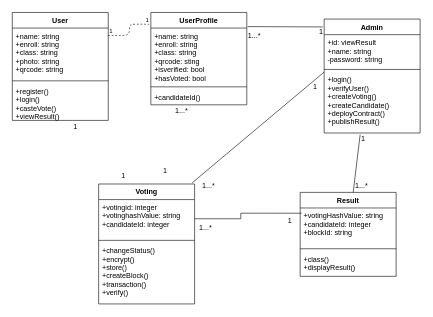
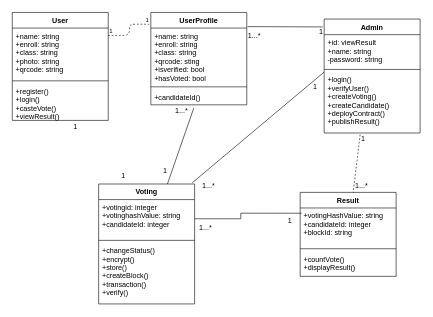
edge "+candidateId()" -- "Voting": added
edge "+login() +verifyUser() +createVoting() +createCandidate() +deployContract() +publishResult()" -- "Result": style solid -> dashed
node "+class() +displayResult()": label "+class() +displayResult()" -> "+countVote() +displayResult()"
